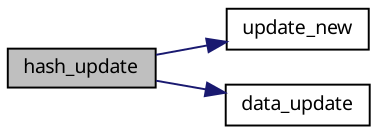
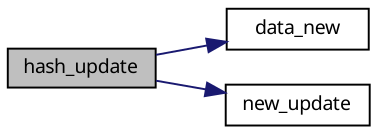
node "update_new": label "update_new" -> "data_new"
node "data_update": label "data_update" -> "new_update"
